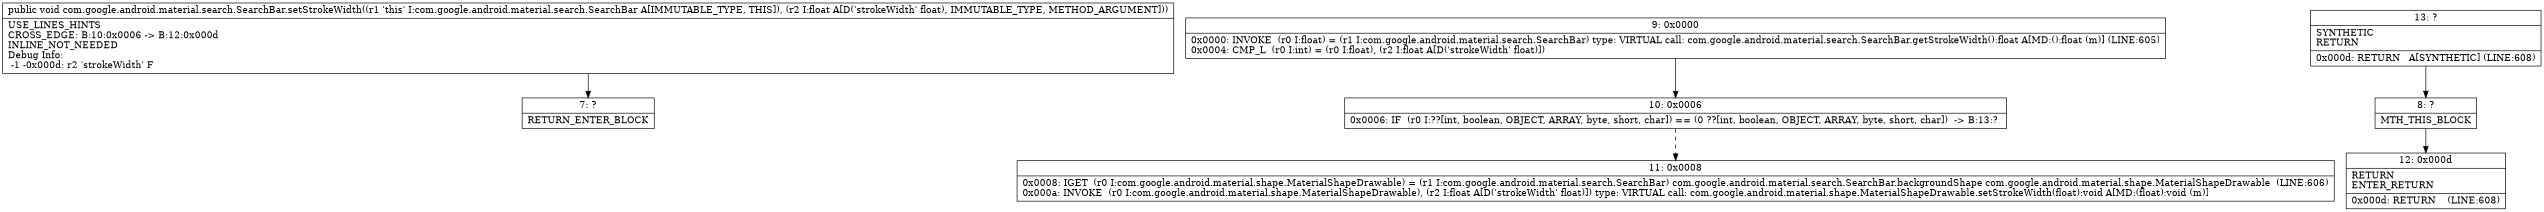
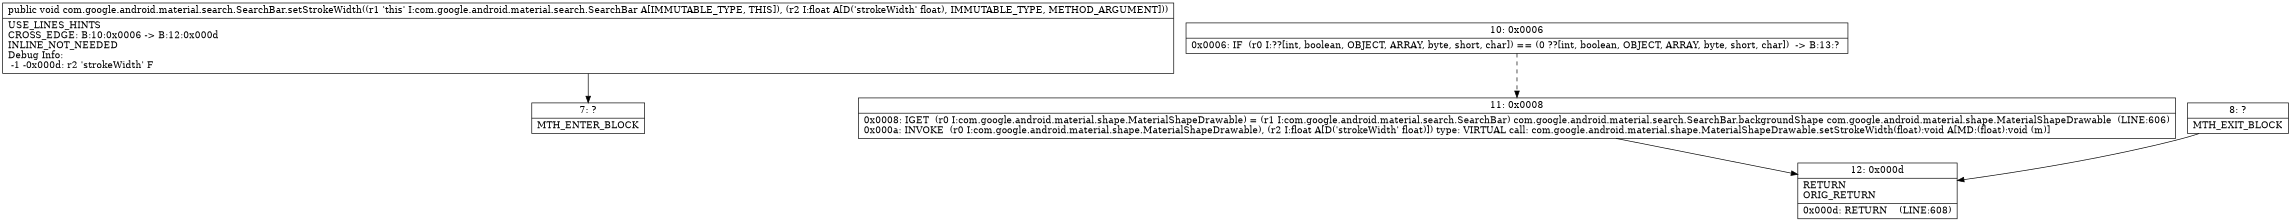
node "9: 0x0000": removed
node "13: ?": removed
node "7: ?": text "RETURN_ENTER_BLOCK" -> "MTH_ENTER_BLOCK"
node "8: ?": text "MTH_THIS_BLOCK" -> "MTH_EXIT_BLOCK"
edge "11: 0x0008" -> "12: 0x000d": added
node "12: 0x000d": text "ENTER_RETURN" -> "ORIG_RETURN"
